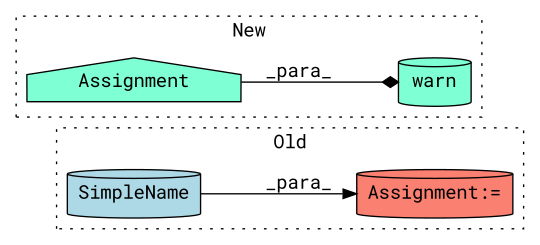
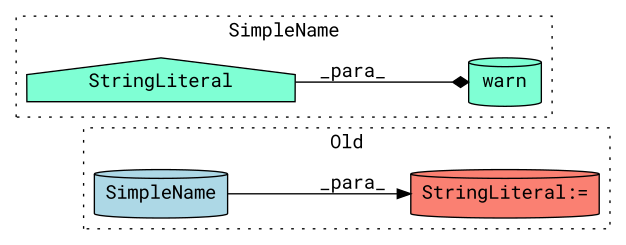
cluster "New": label "New" -> "SimpleName"
node "Assignment": label "Assignment" -> "StringLiteral"
node "Assignment:=": label "Assignment:=" -> "StringLiteral:="
